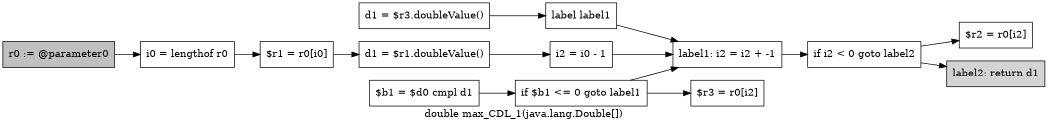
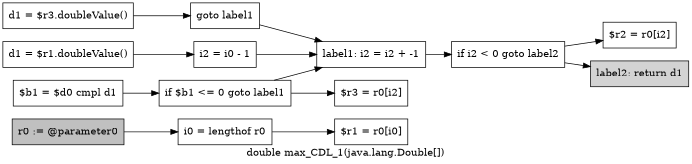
node "label label1": label "label label1" -> "goto label1"
edge "$r1 = r0[i0]" -> "d1 = $r1.doubleValue()": removed
